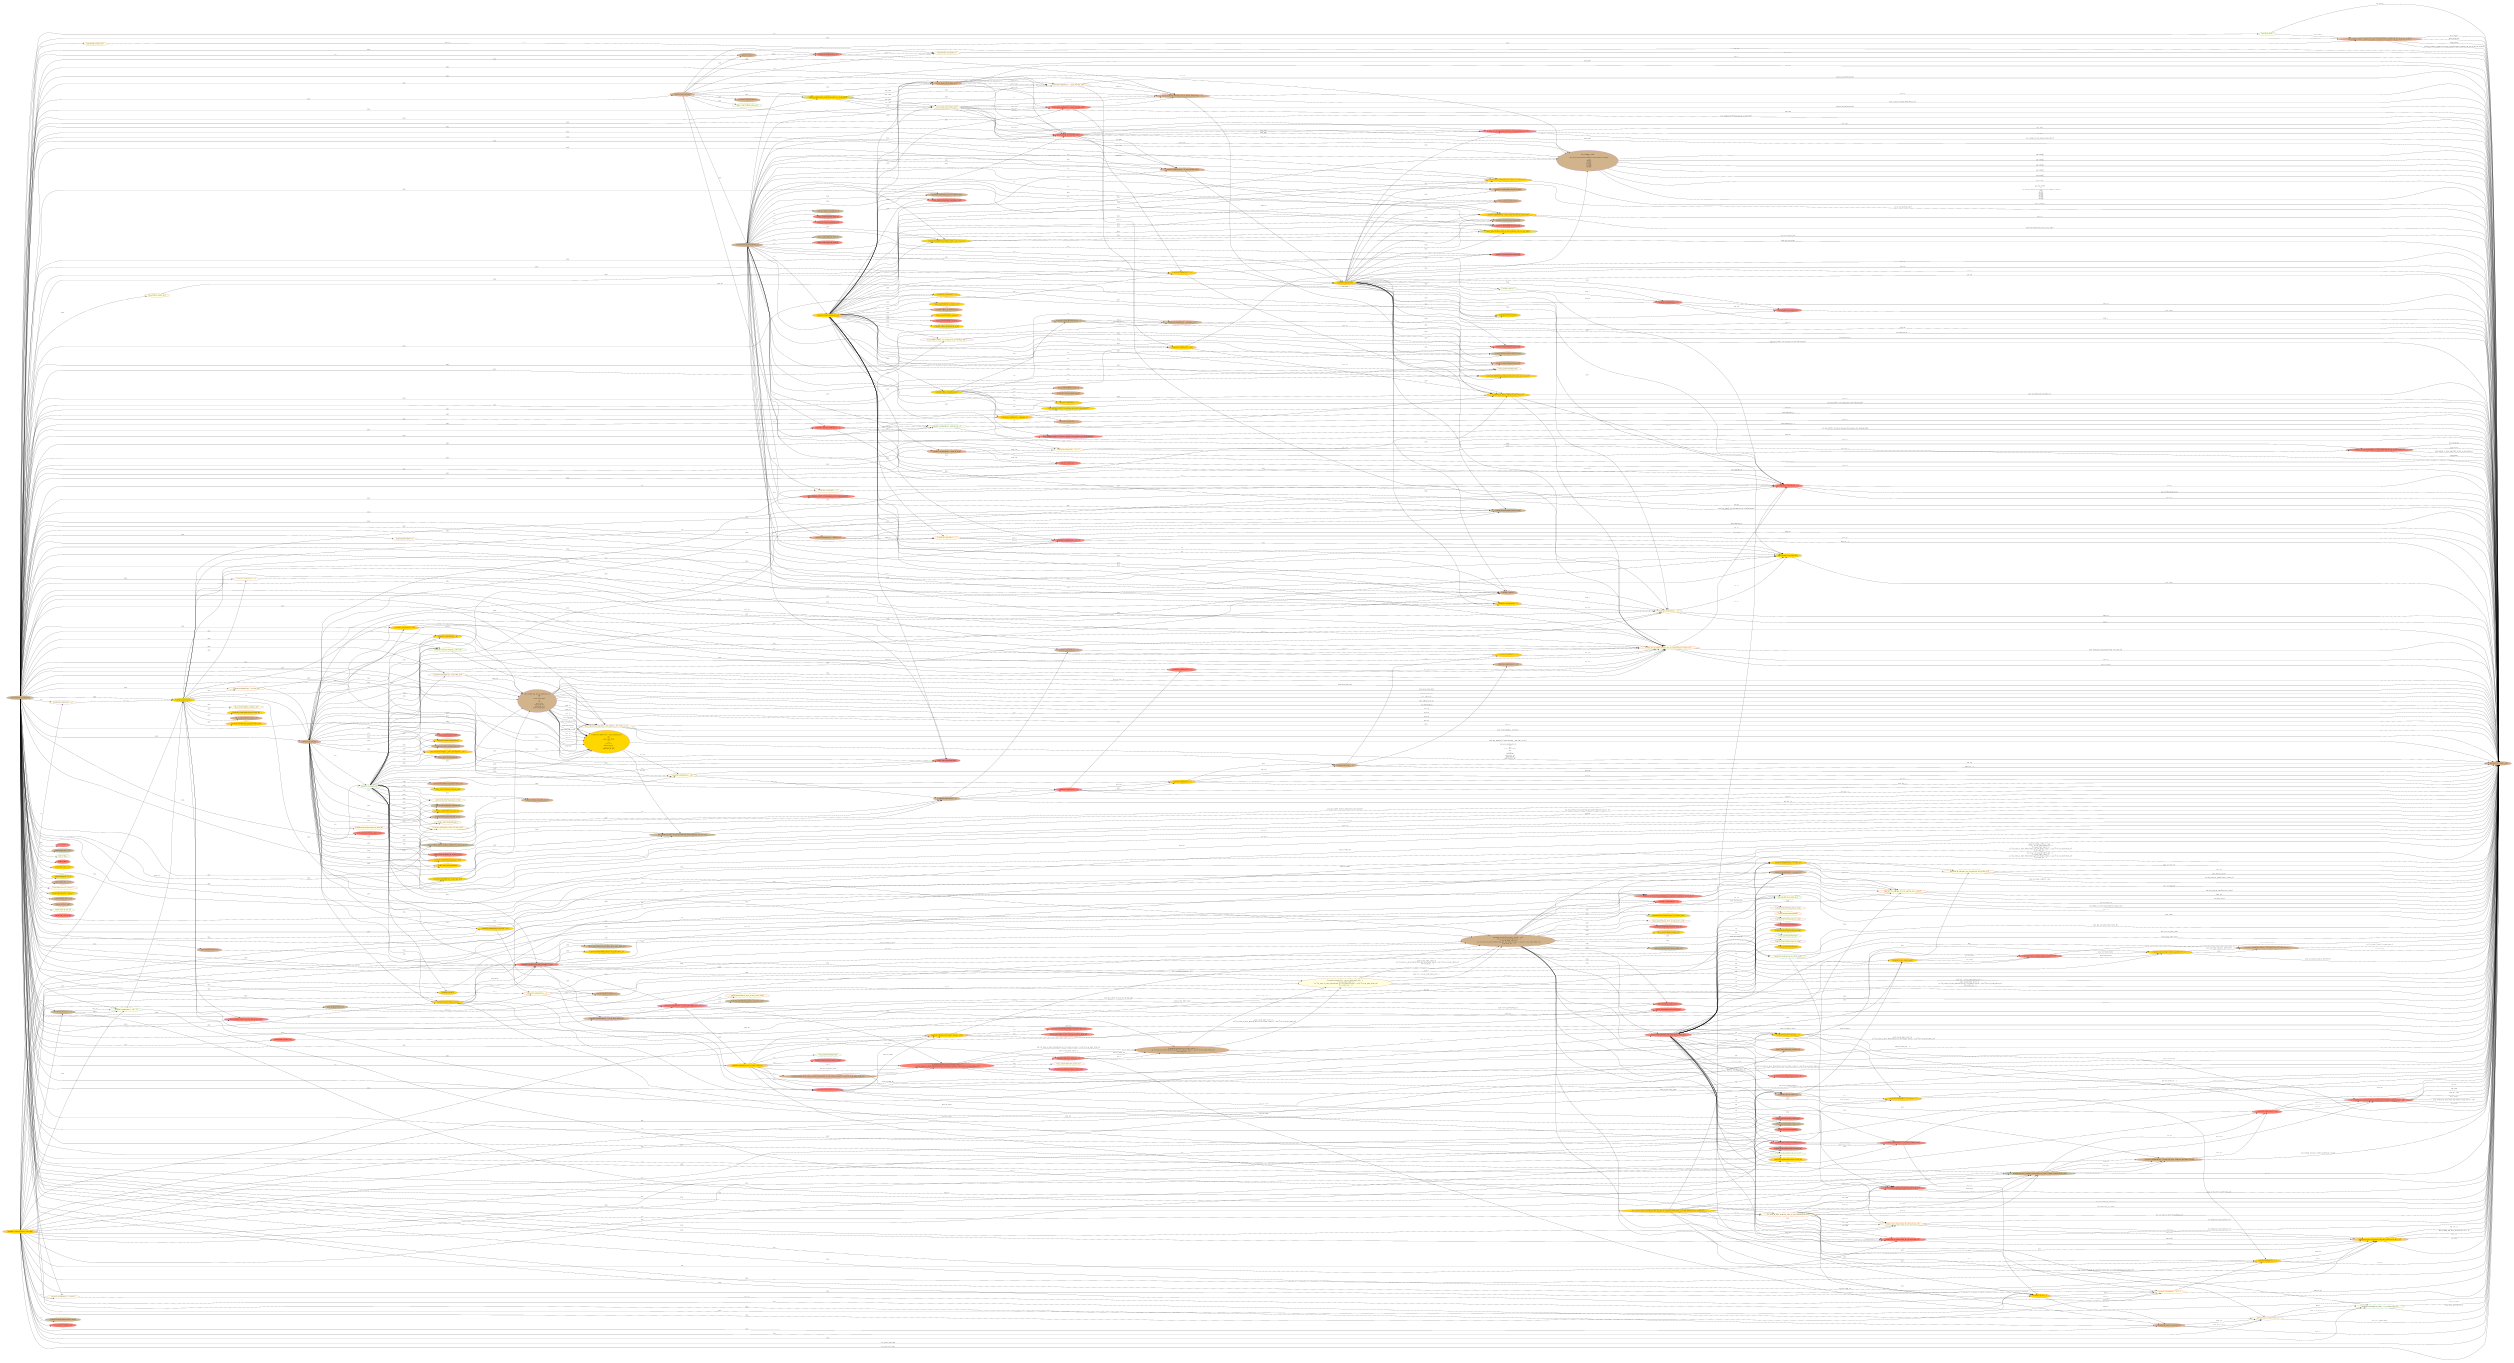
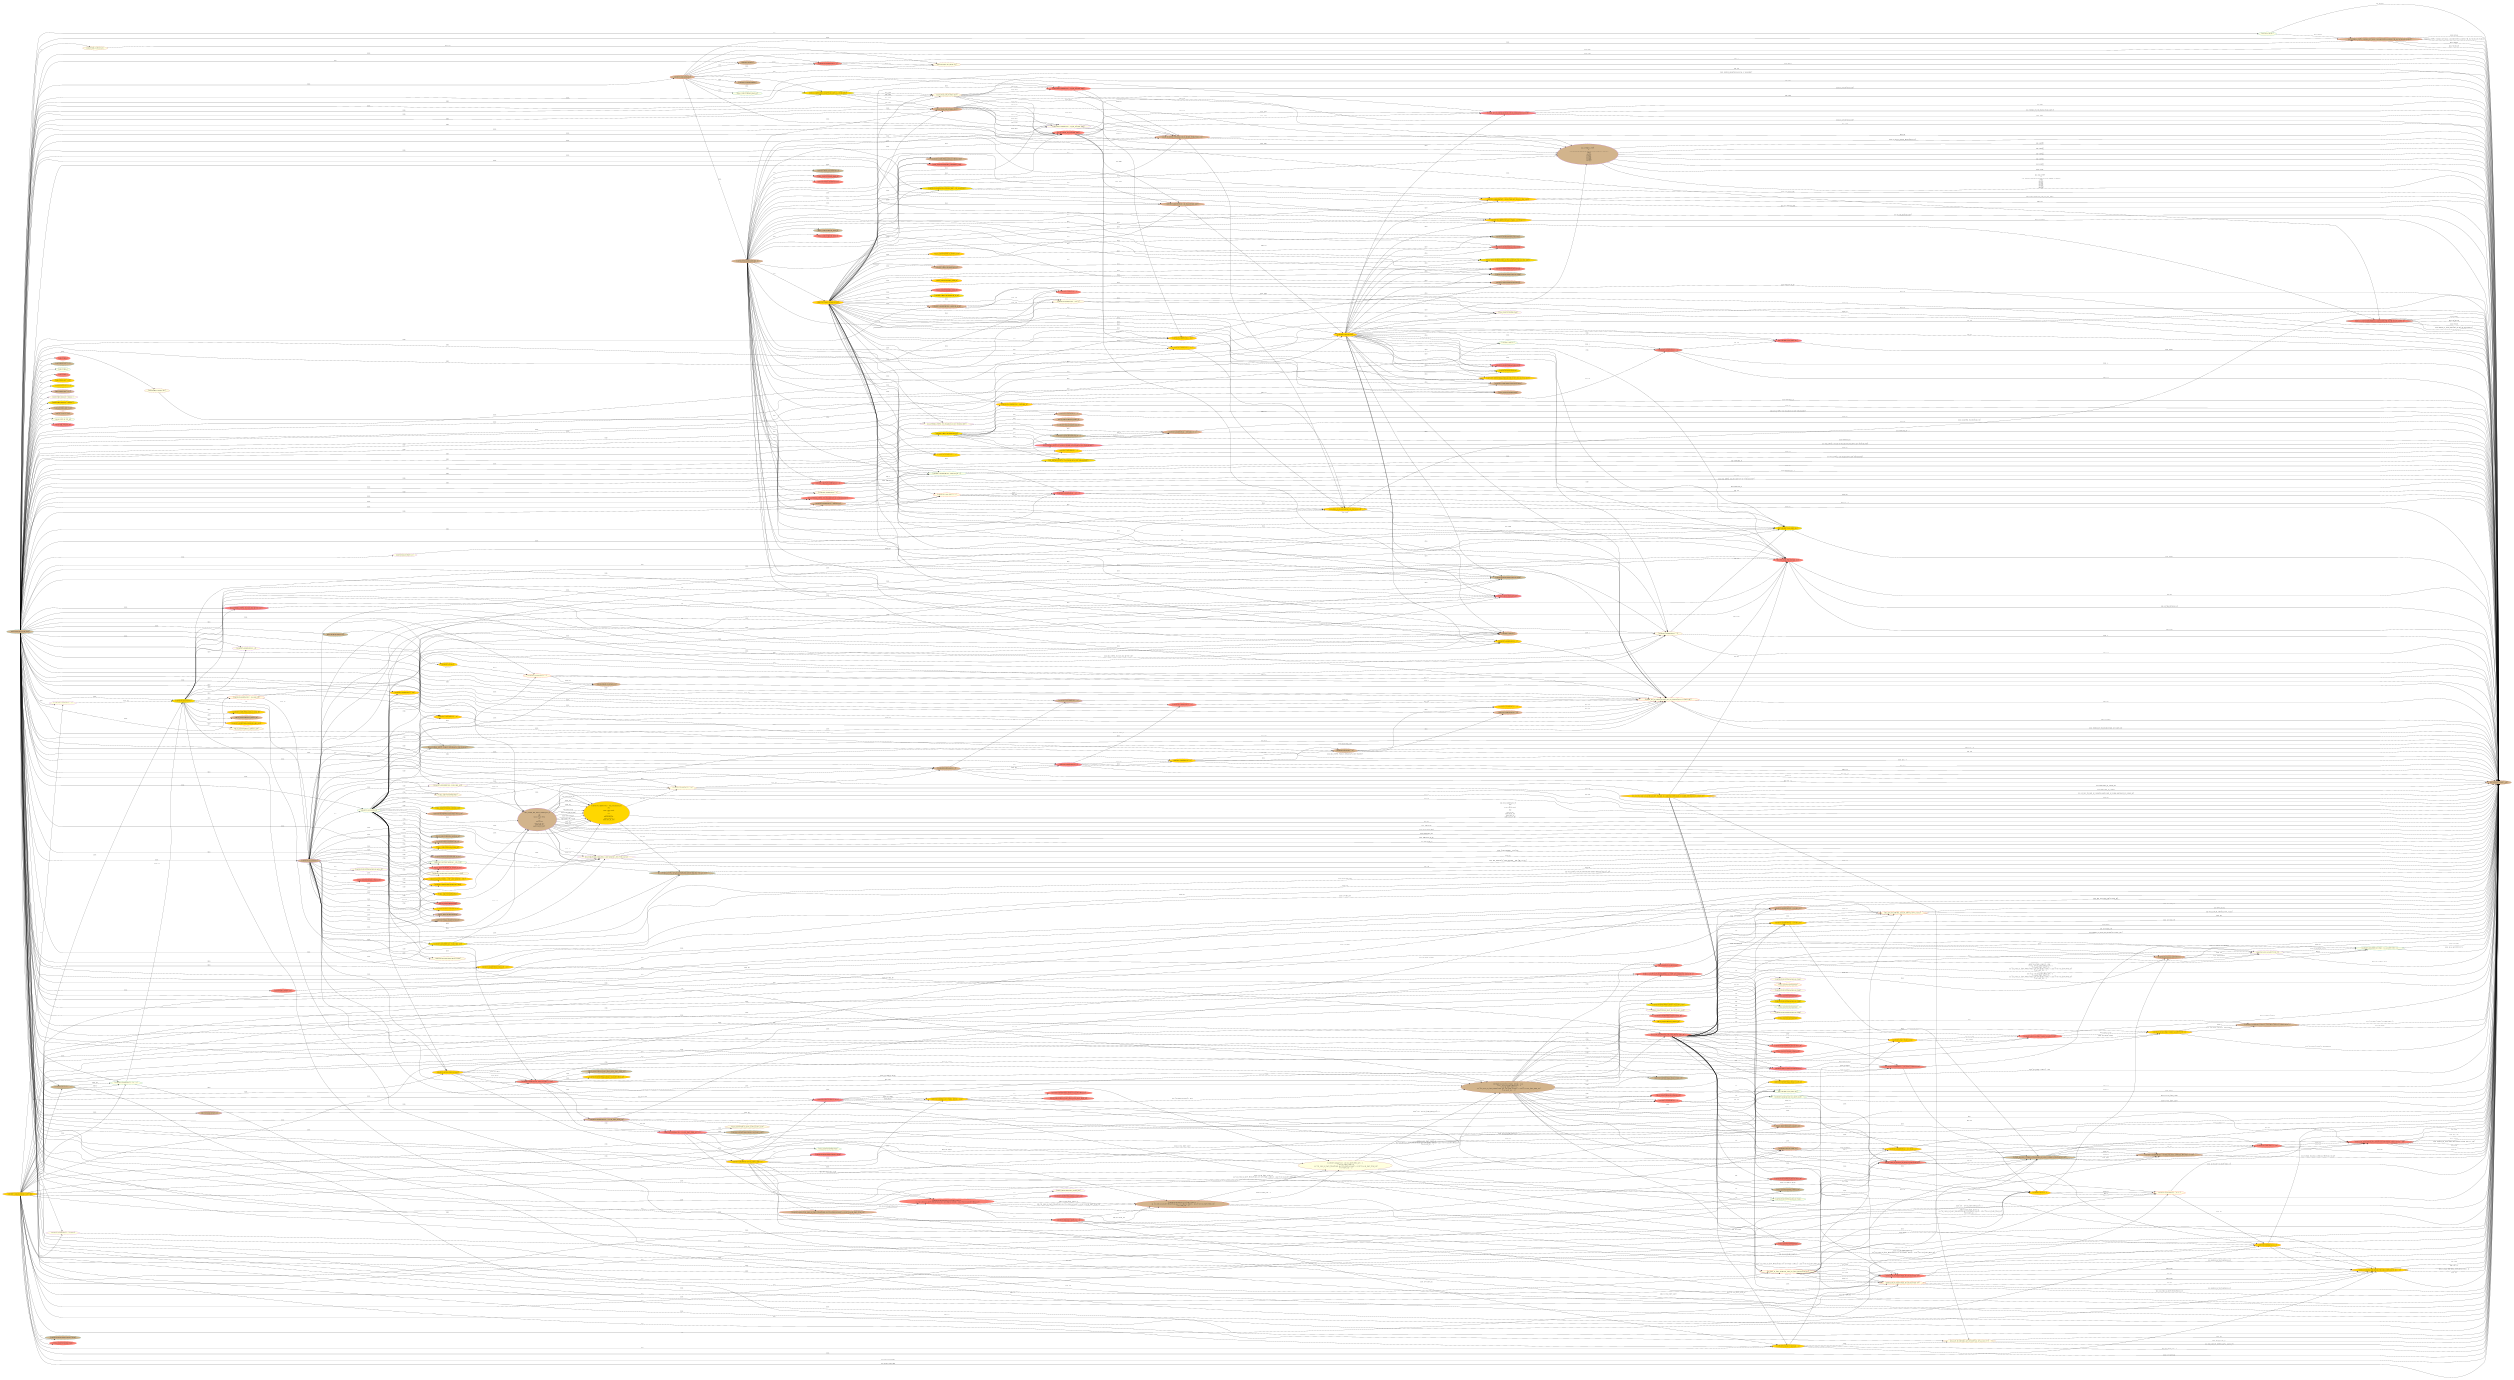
edge "(<operator>.logicalNot,!v14)" -> "(accounting_sta_stop,accounting_sta_stop(hapd, v14))": now "(<operator>.logicalNot,!v14)" -> "(FIELD_IDENTIFIER,addr,addr)"
edge "(<operator>.indirectFieldAccess,hapd->iface->freq)" -> "(<operator>.fieldAccess,elems.owe_dh)": now "(<operator>.logicalNot,!v17)" -> "(<operator>.fieldAccess,elems.owe_dh)"
